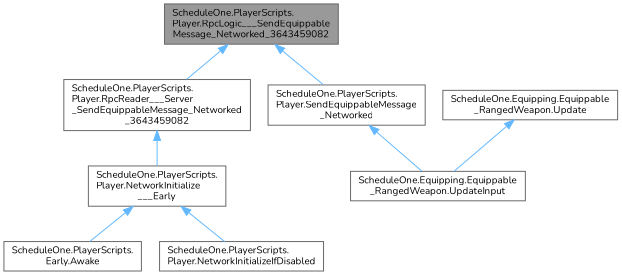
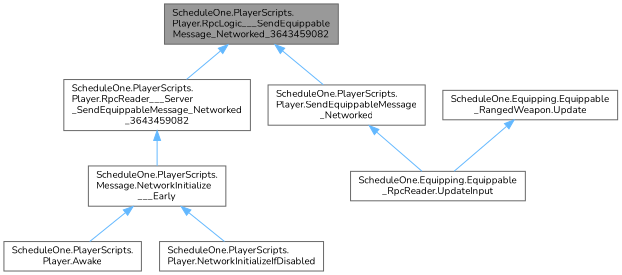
node "ScheduleOne.PlayerScripts. Player.NetworkInitialize ___Early": label "ScheduleOne.PlayerScripts. Player.NetworkInitialize ___Early" -> "ScheduleOne.PlayerScripts. Message.NetworkInitialize ___Early"
node "ScheduleOne.Equipping.Equippable _RangedWeapon.UpdateInput": label "ScheduleOne.Equipping.Equippable _RangedWeapon.UpdateInput" -> "ScheduleOne.Equipping.Equippable _RpcReader.UpdateInput"
node "ScheduleOne.PlayerScripts. Early.Awake": label "ScheduleOne.PlayerScripts. Early.Awake" -> "ScheduleOne.PlayerScripts. Player.Awake"
